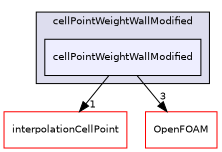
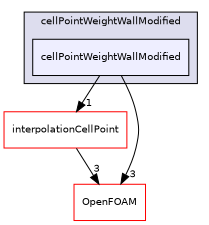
edge "interpolationCellPoint" -> "OpenFOAM": added
